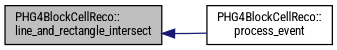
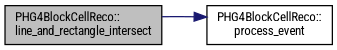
edge "PHG4BlockCellReco:: process_event" -> "PHG4BlockCellReco:: line_and_rectangle_intersect": reversed
